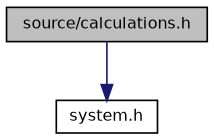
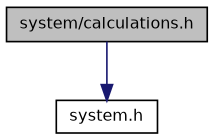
node "source/calculations.h": label "source/calculations.h" -> "system/calculations.h"
